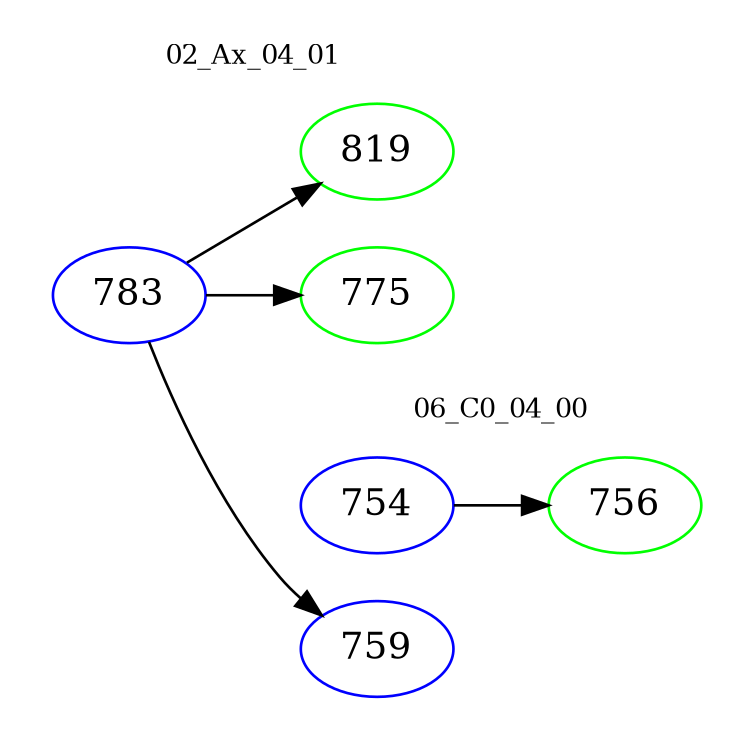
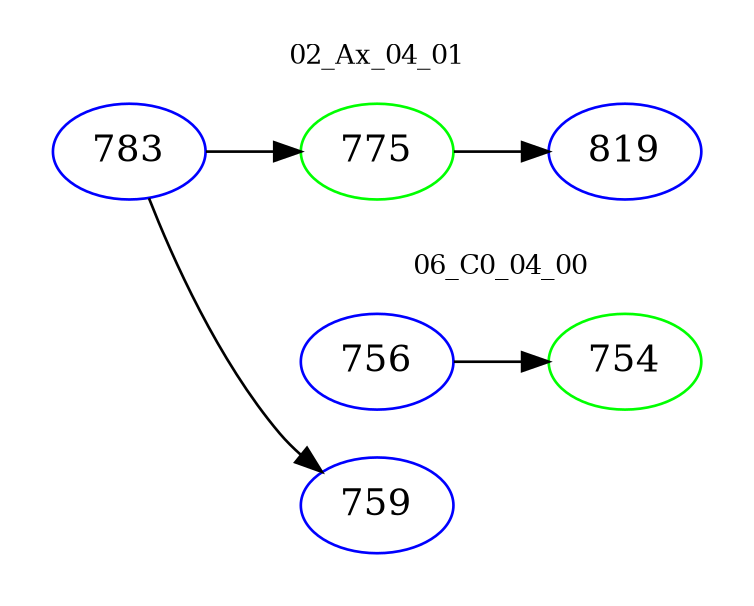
node "819": color green -> blue
edge "783" -> "819": now "775" -> "819"
node "754": color blue -> green
edge "754" -> "756": reversed
node "756": color green -> blue
